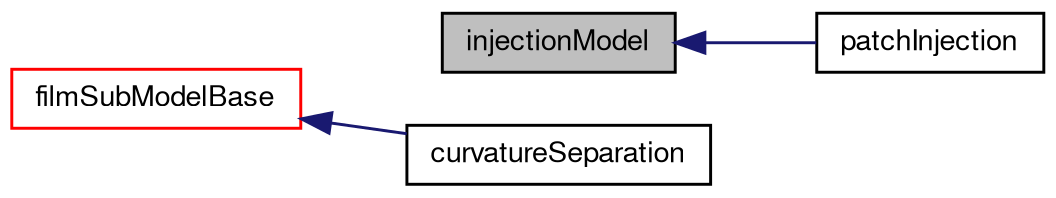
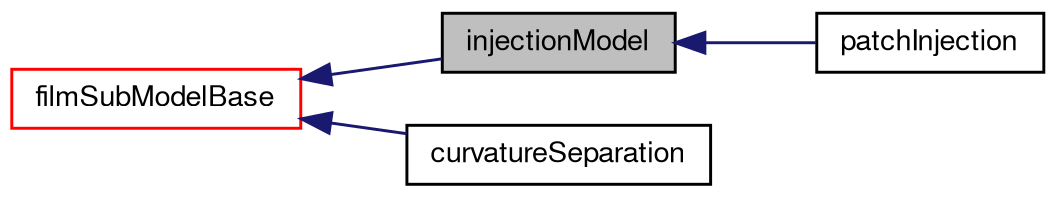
edge "injectionModel" -> "filmSubModelBase": added
